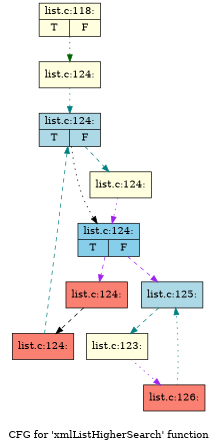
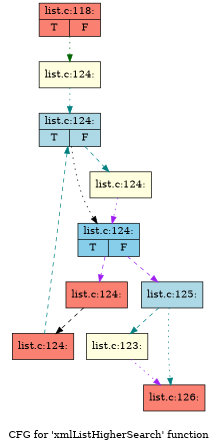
node "list.c:118:": fillcolor lightyellow -> salmon
edge "list.c:126:" -> "list.c:125:": reversed
